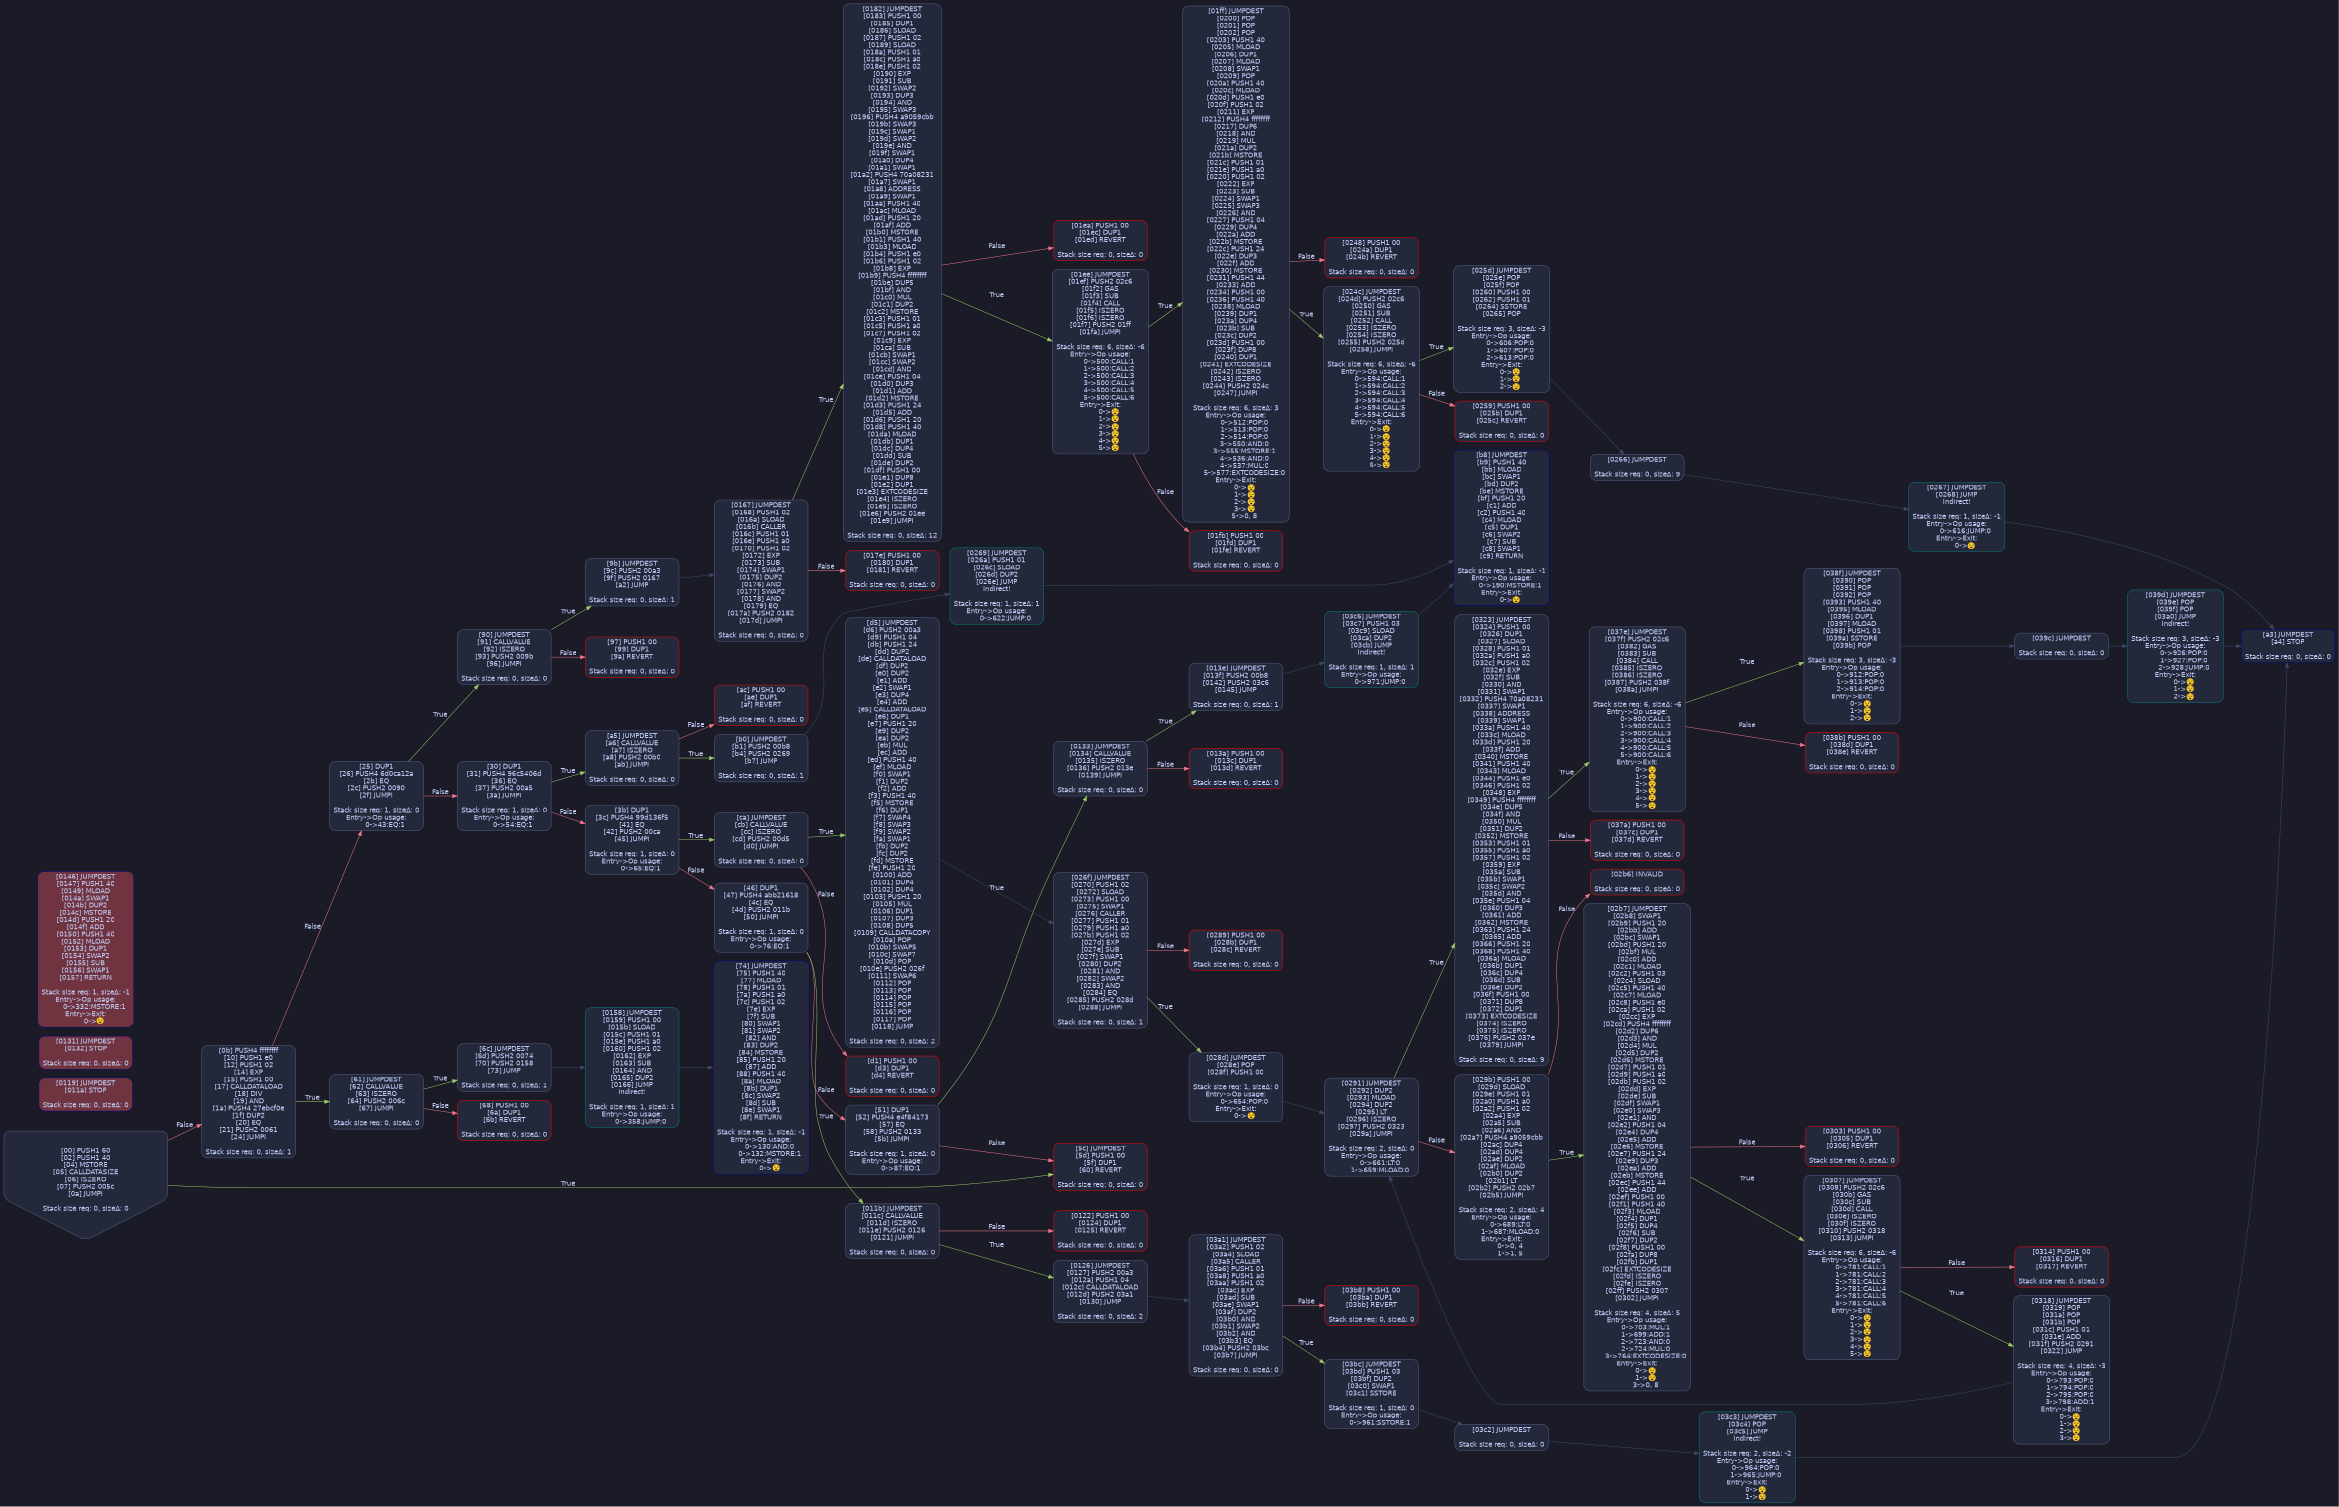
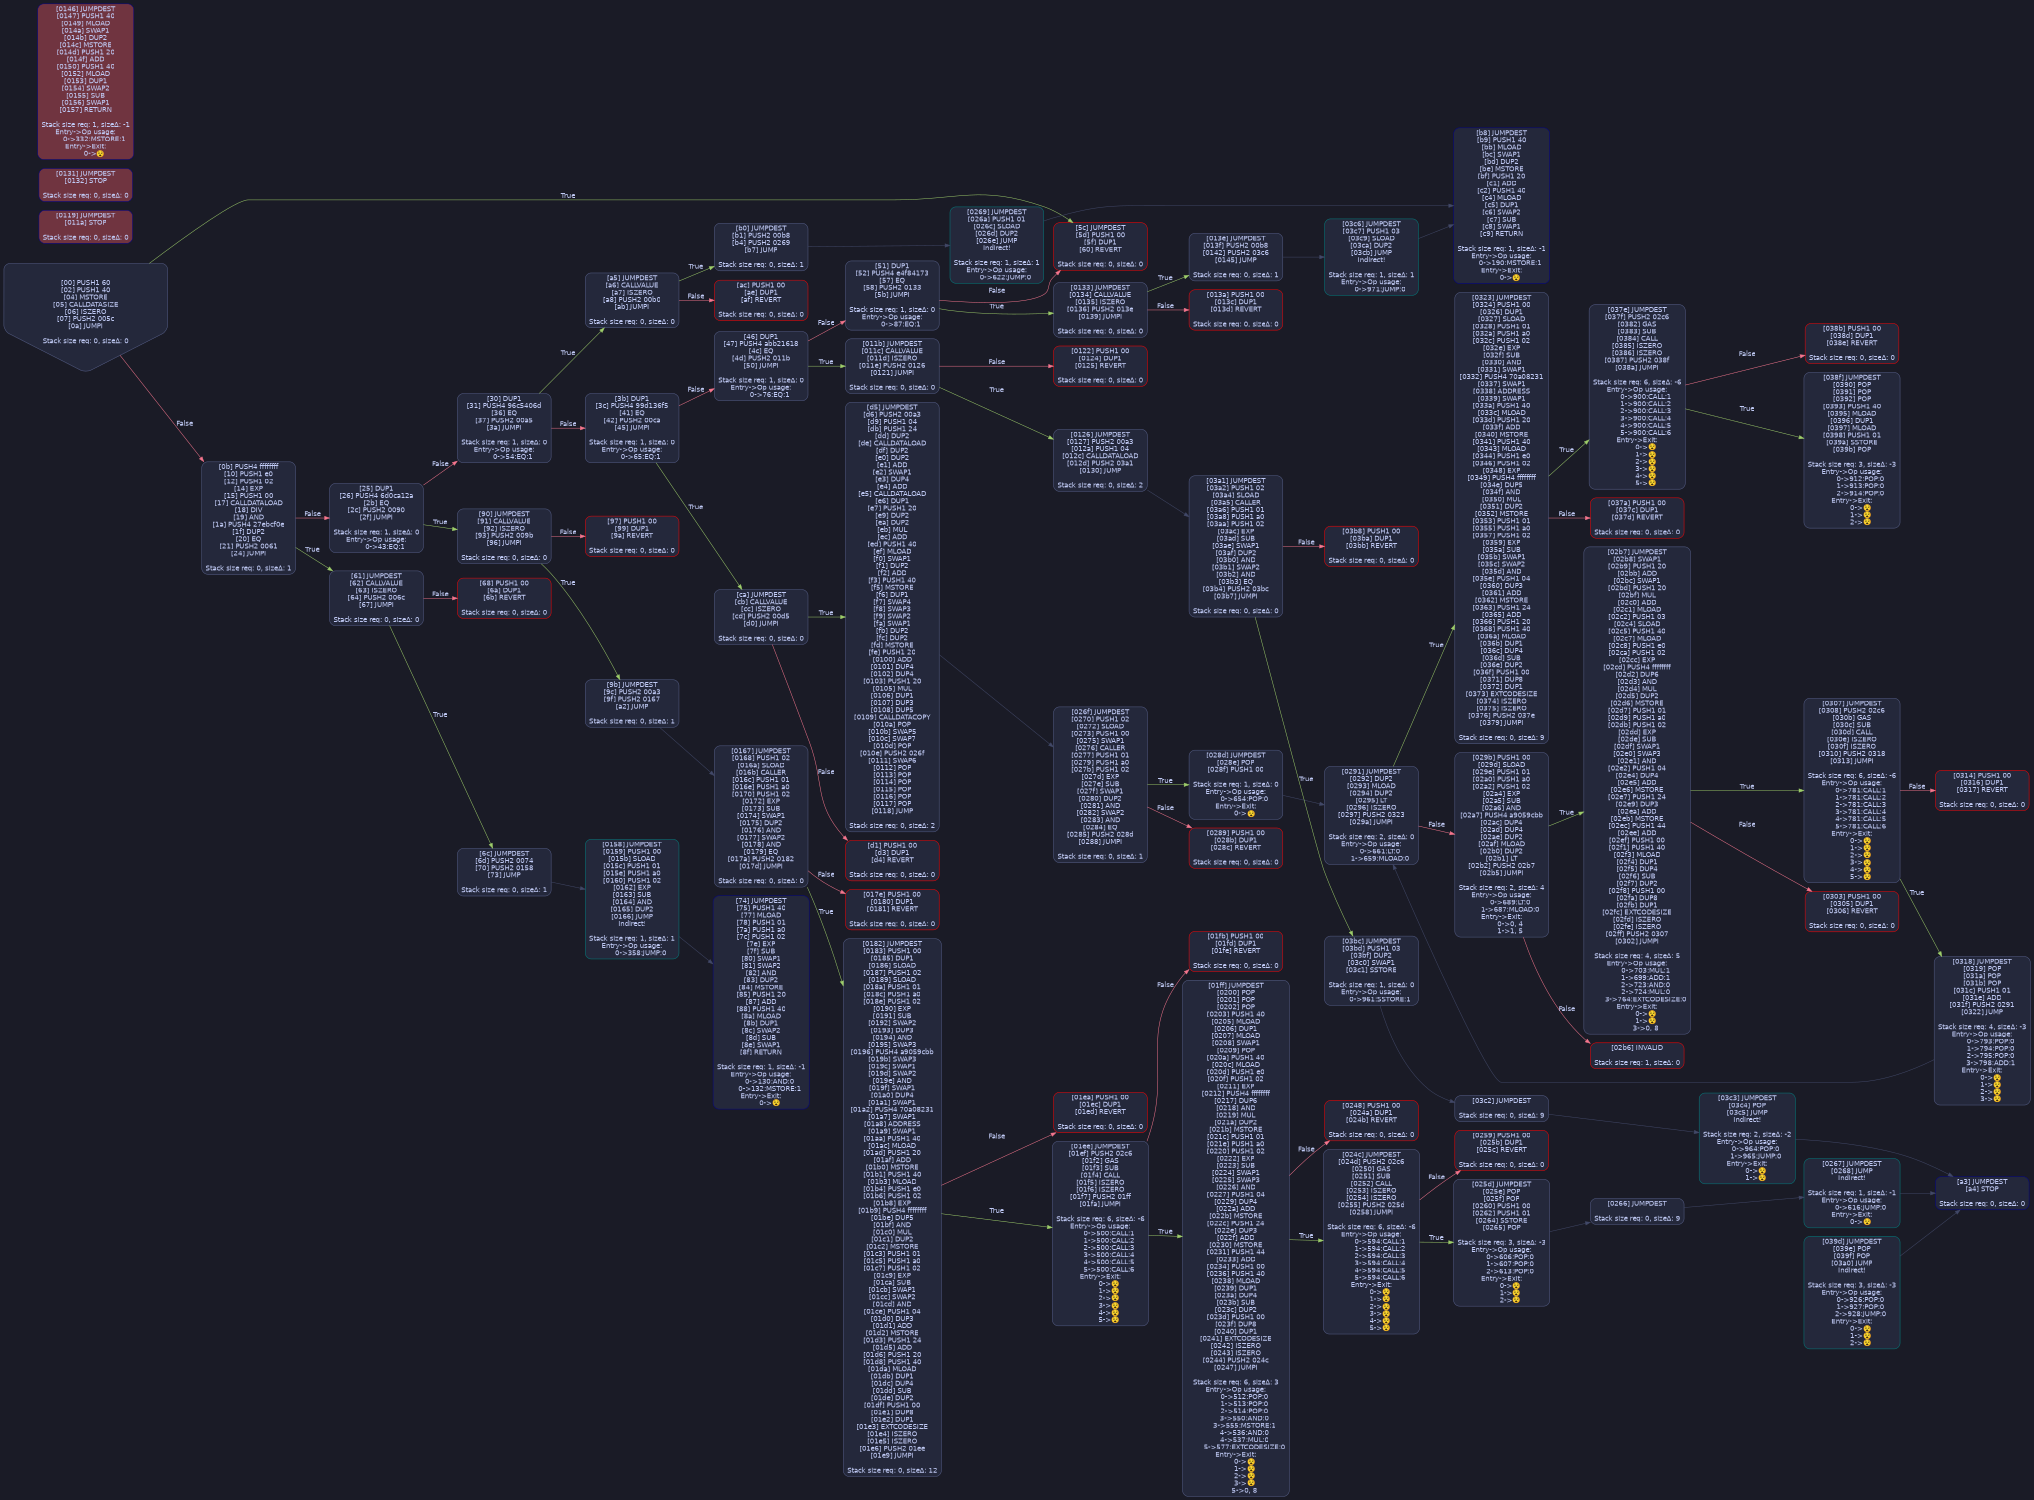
node "[039c] JUMPDEST Stack size req: 0, sizeΔ: 0": removed
node "[02b6] INVALID Stack size req: 0, sizeΔ: 0": label "[02b6] INVALID Stack size req: 0, sizeΔ: 0" -> "[02b6] INVALID Stack size req: 1, sizeΔ: 0"
node "[03c2] JUMPDEST Stack size req: 0, sizeΔ: 0": label "[03c2] JUMPDEST Stack size req: 0, sizeΔ: 0" -> "[03c2] JUMPDEST Stack size req: 0, sizeΔ: 9"
